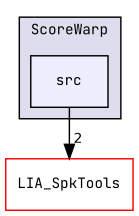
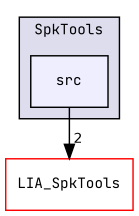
cluster "ScoreWarp": label "ScoreWarp" -> "SpkTools"
